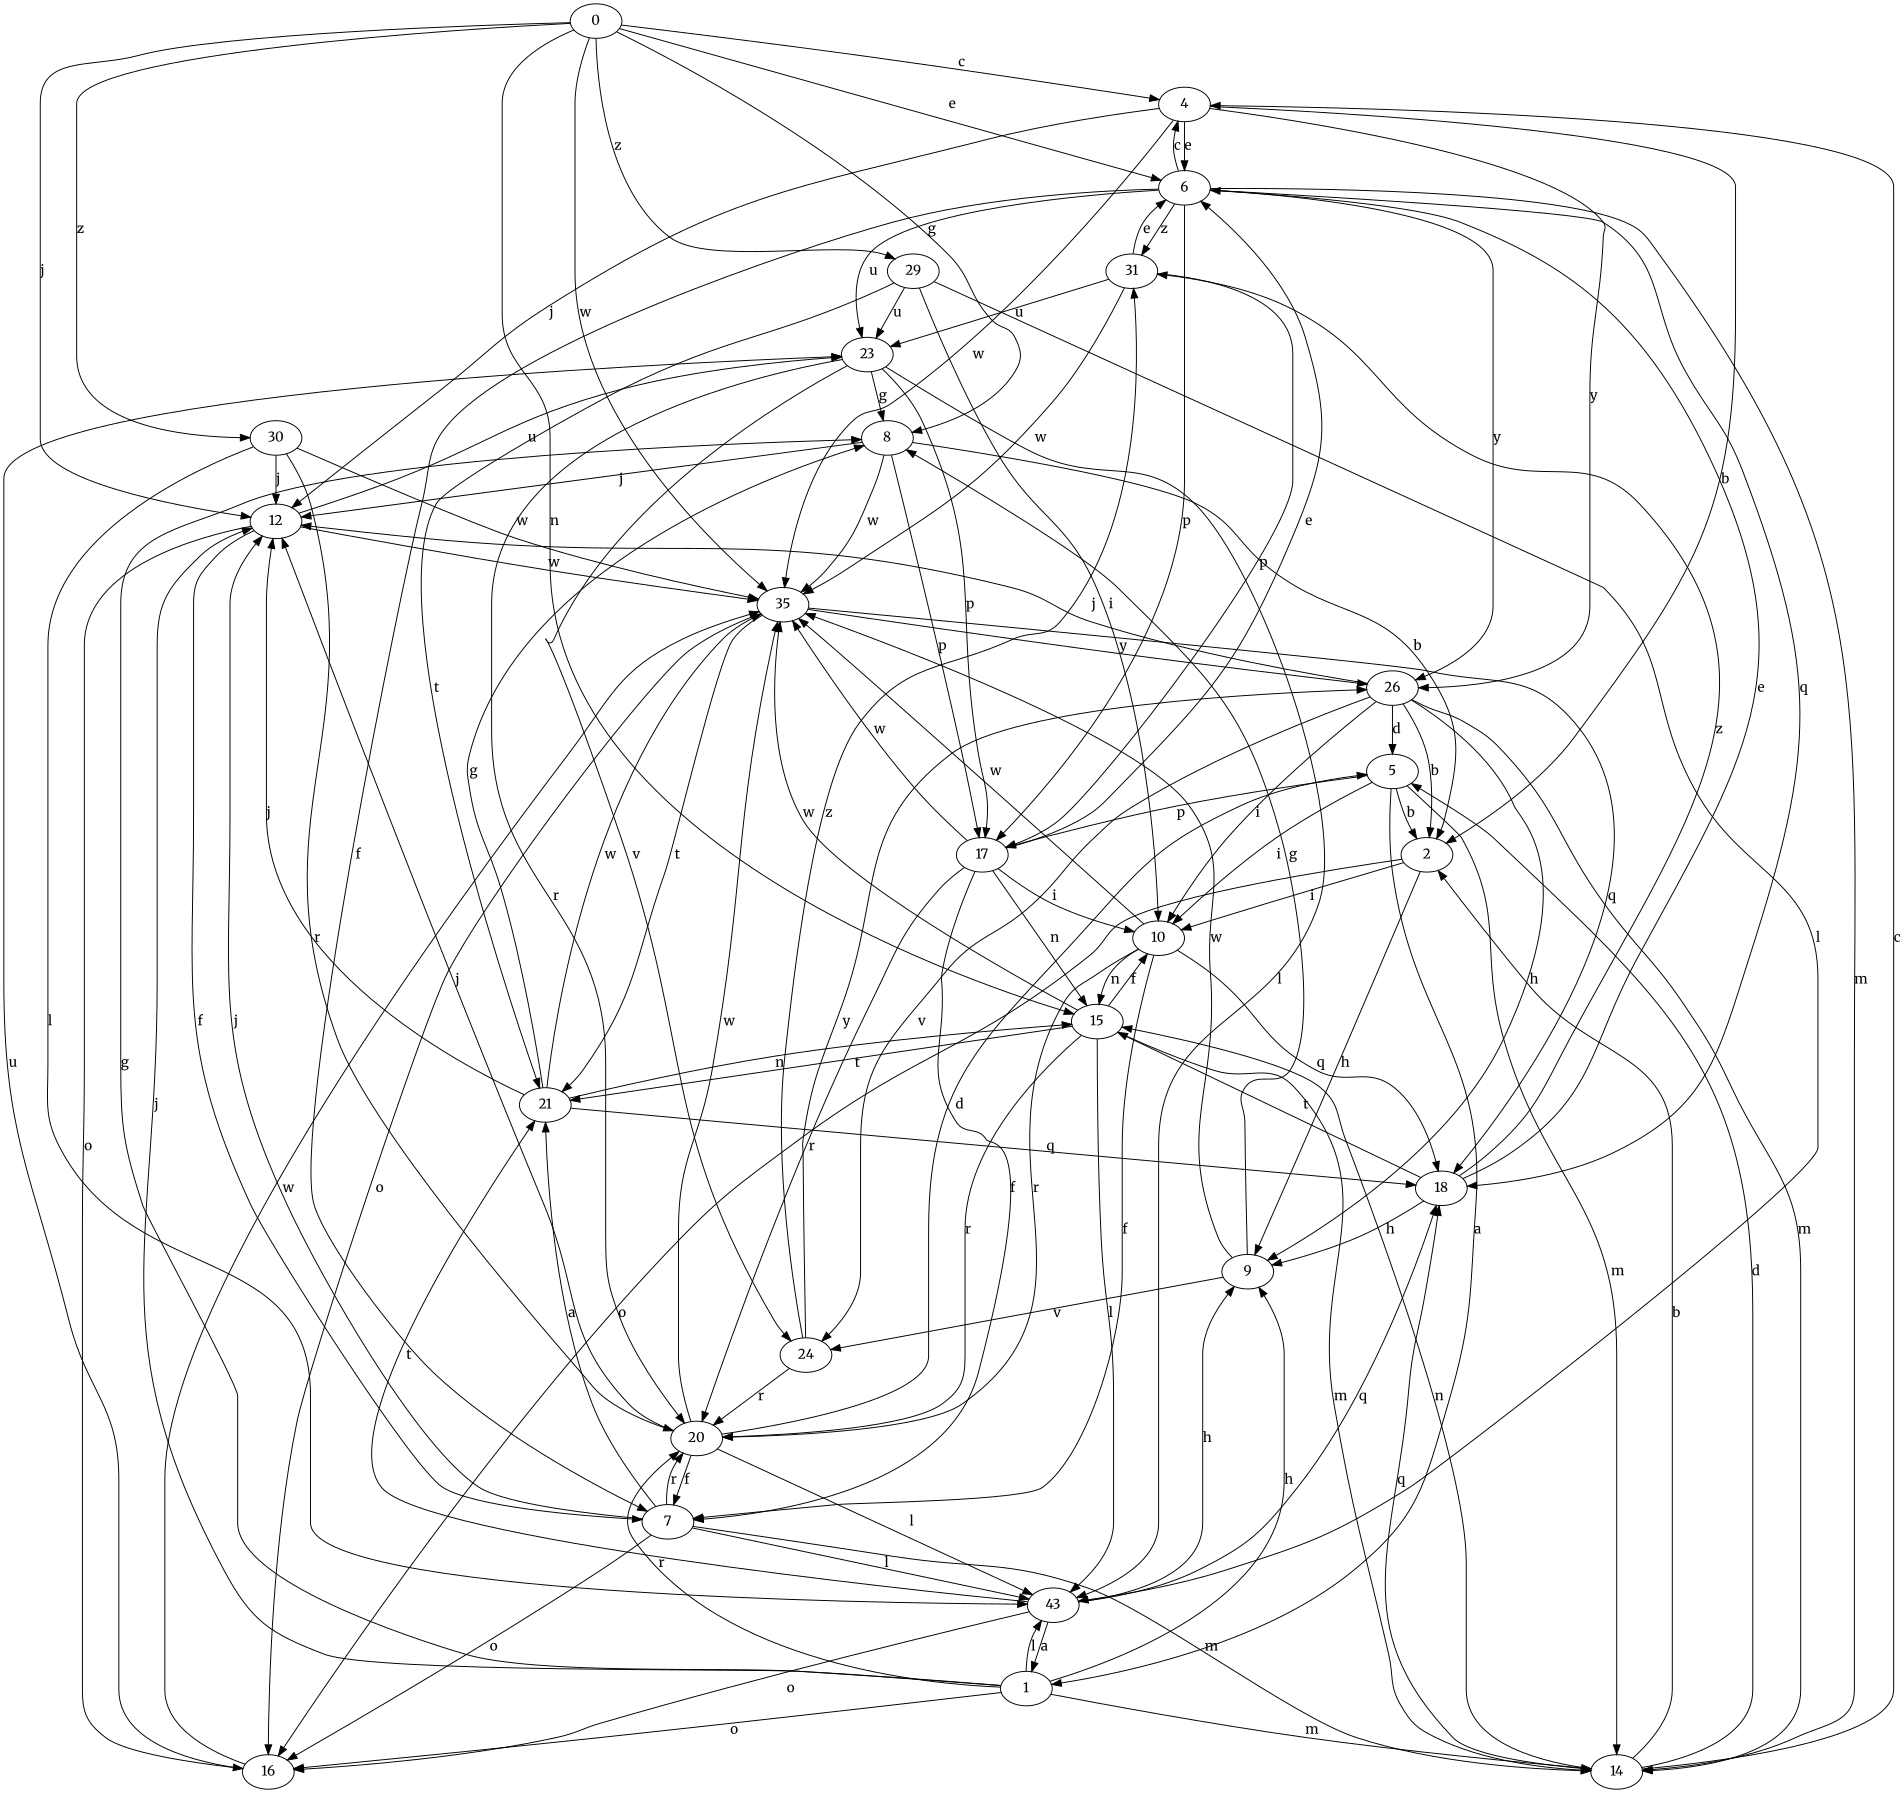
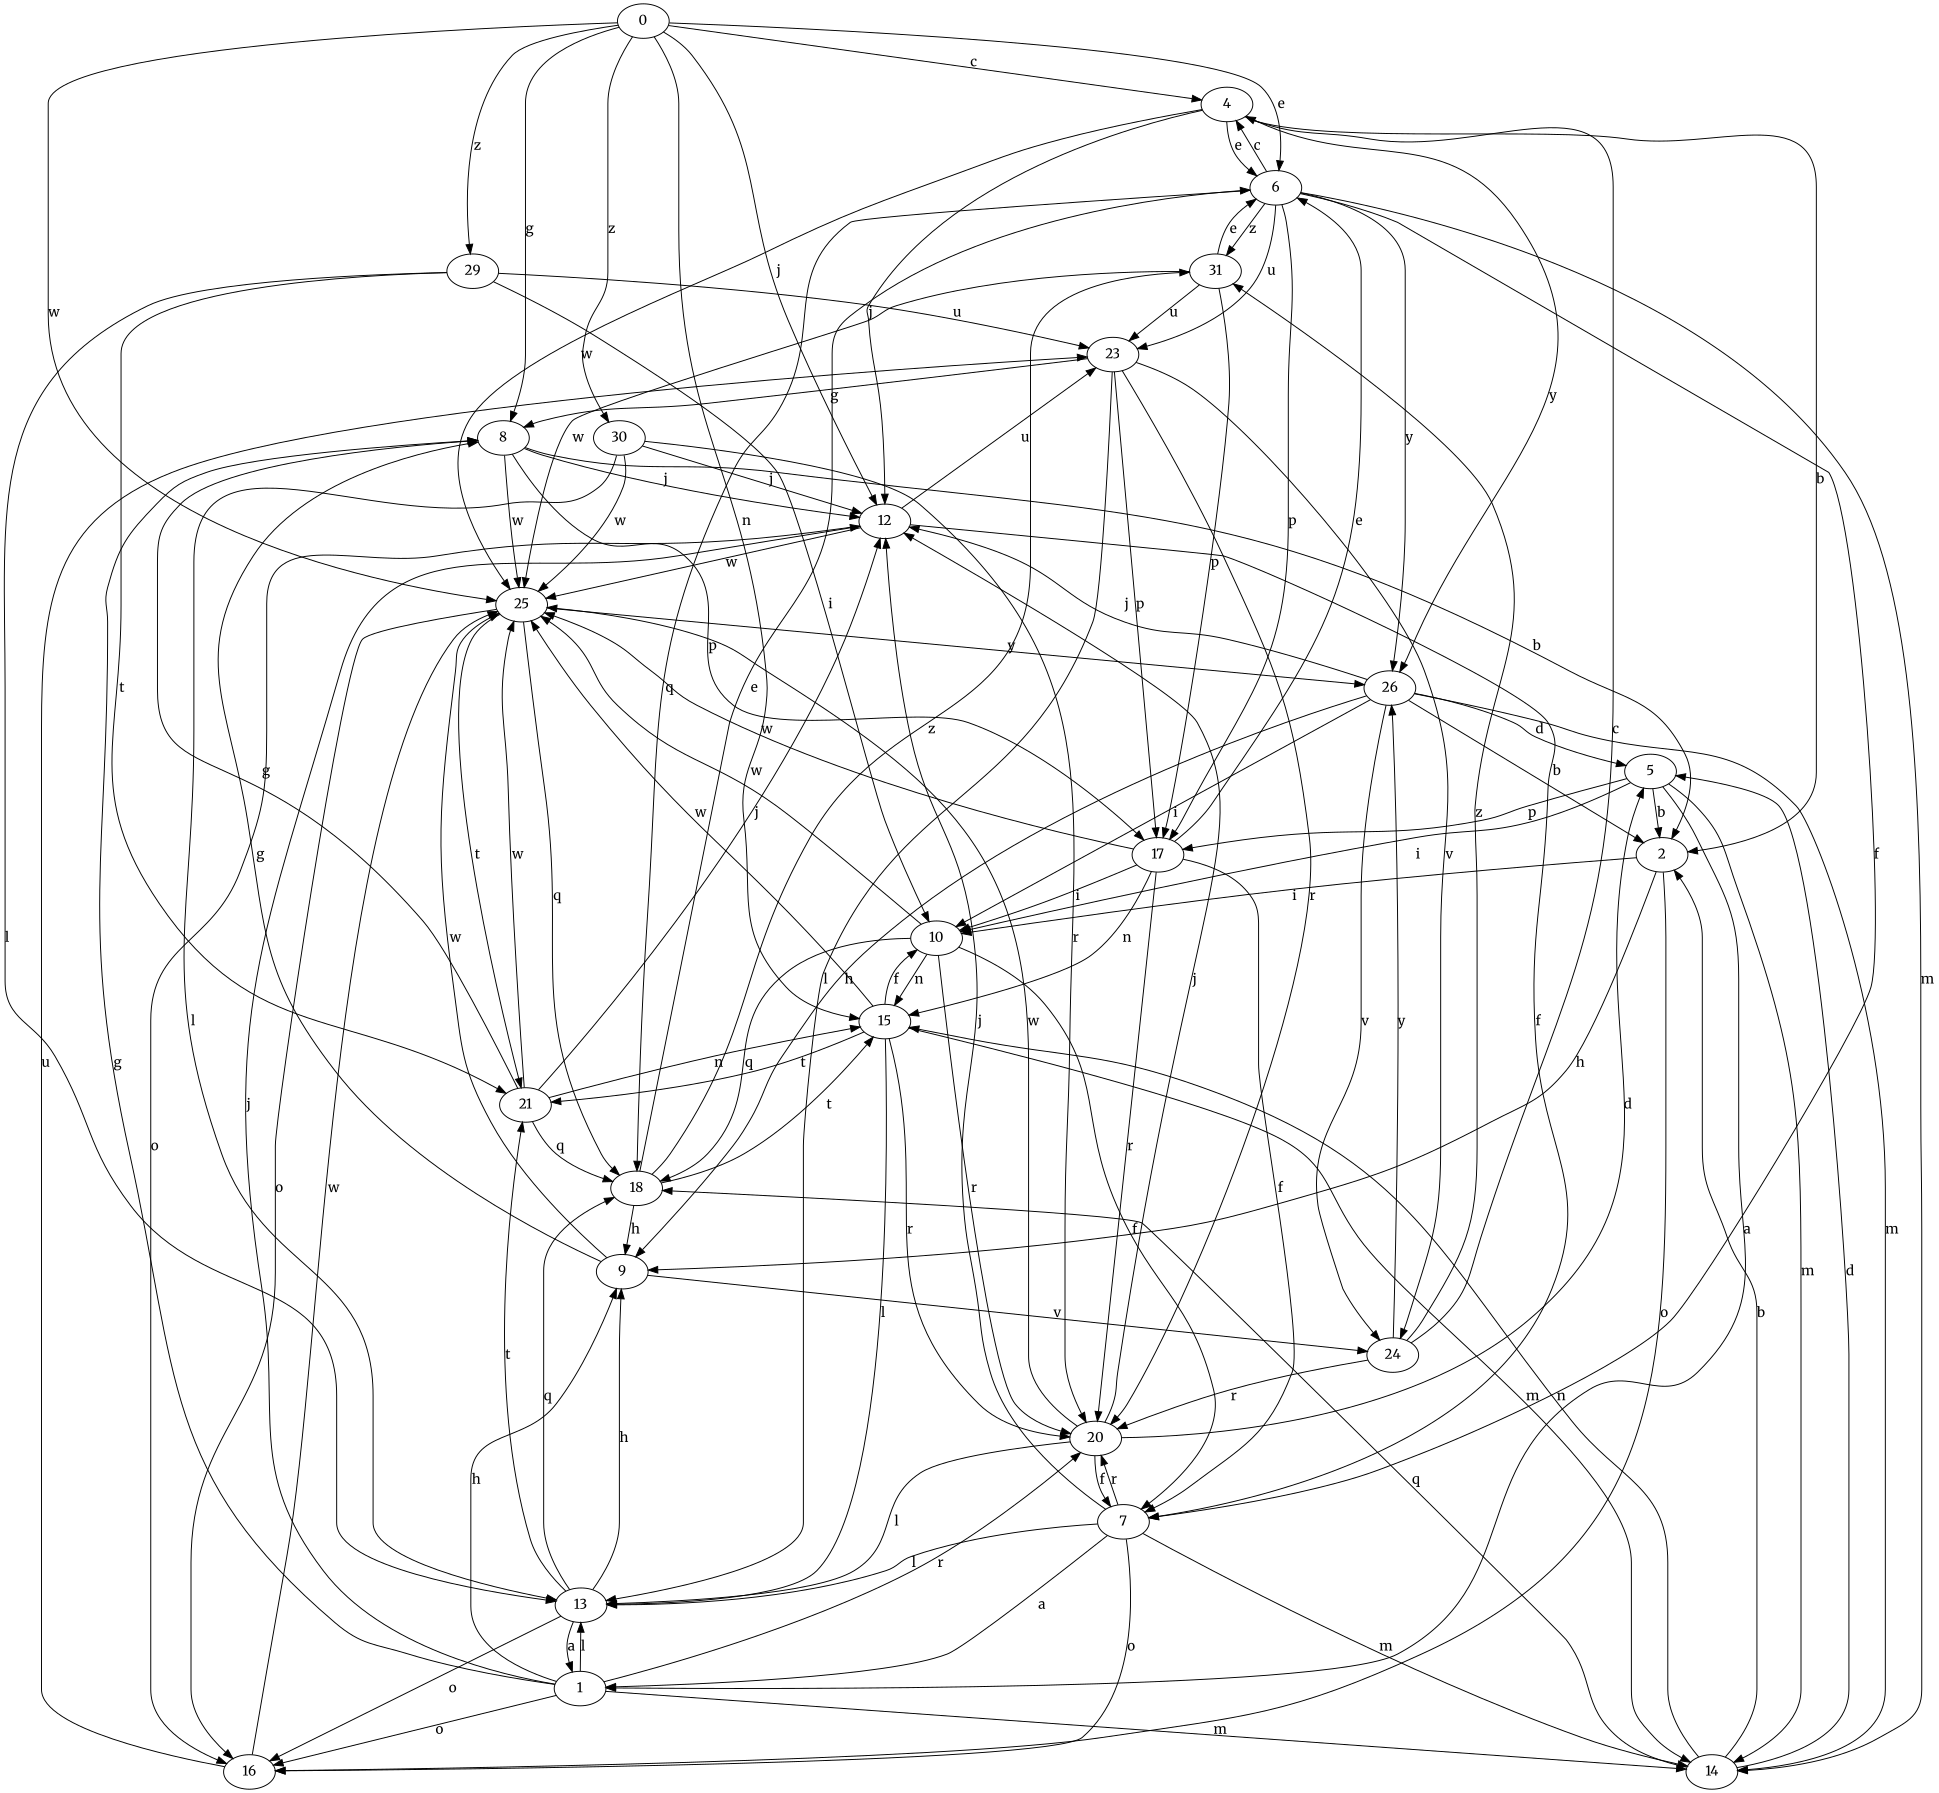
node "35": label "35" -> "25"
edge "14" -> "4": now "24" -> "4"
edge "7" -> "21": now "7" -> "1"
node "43": label "43" -> "13"
